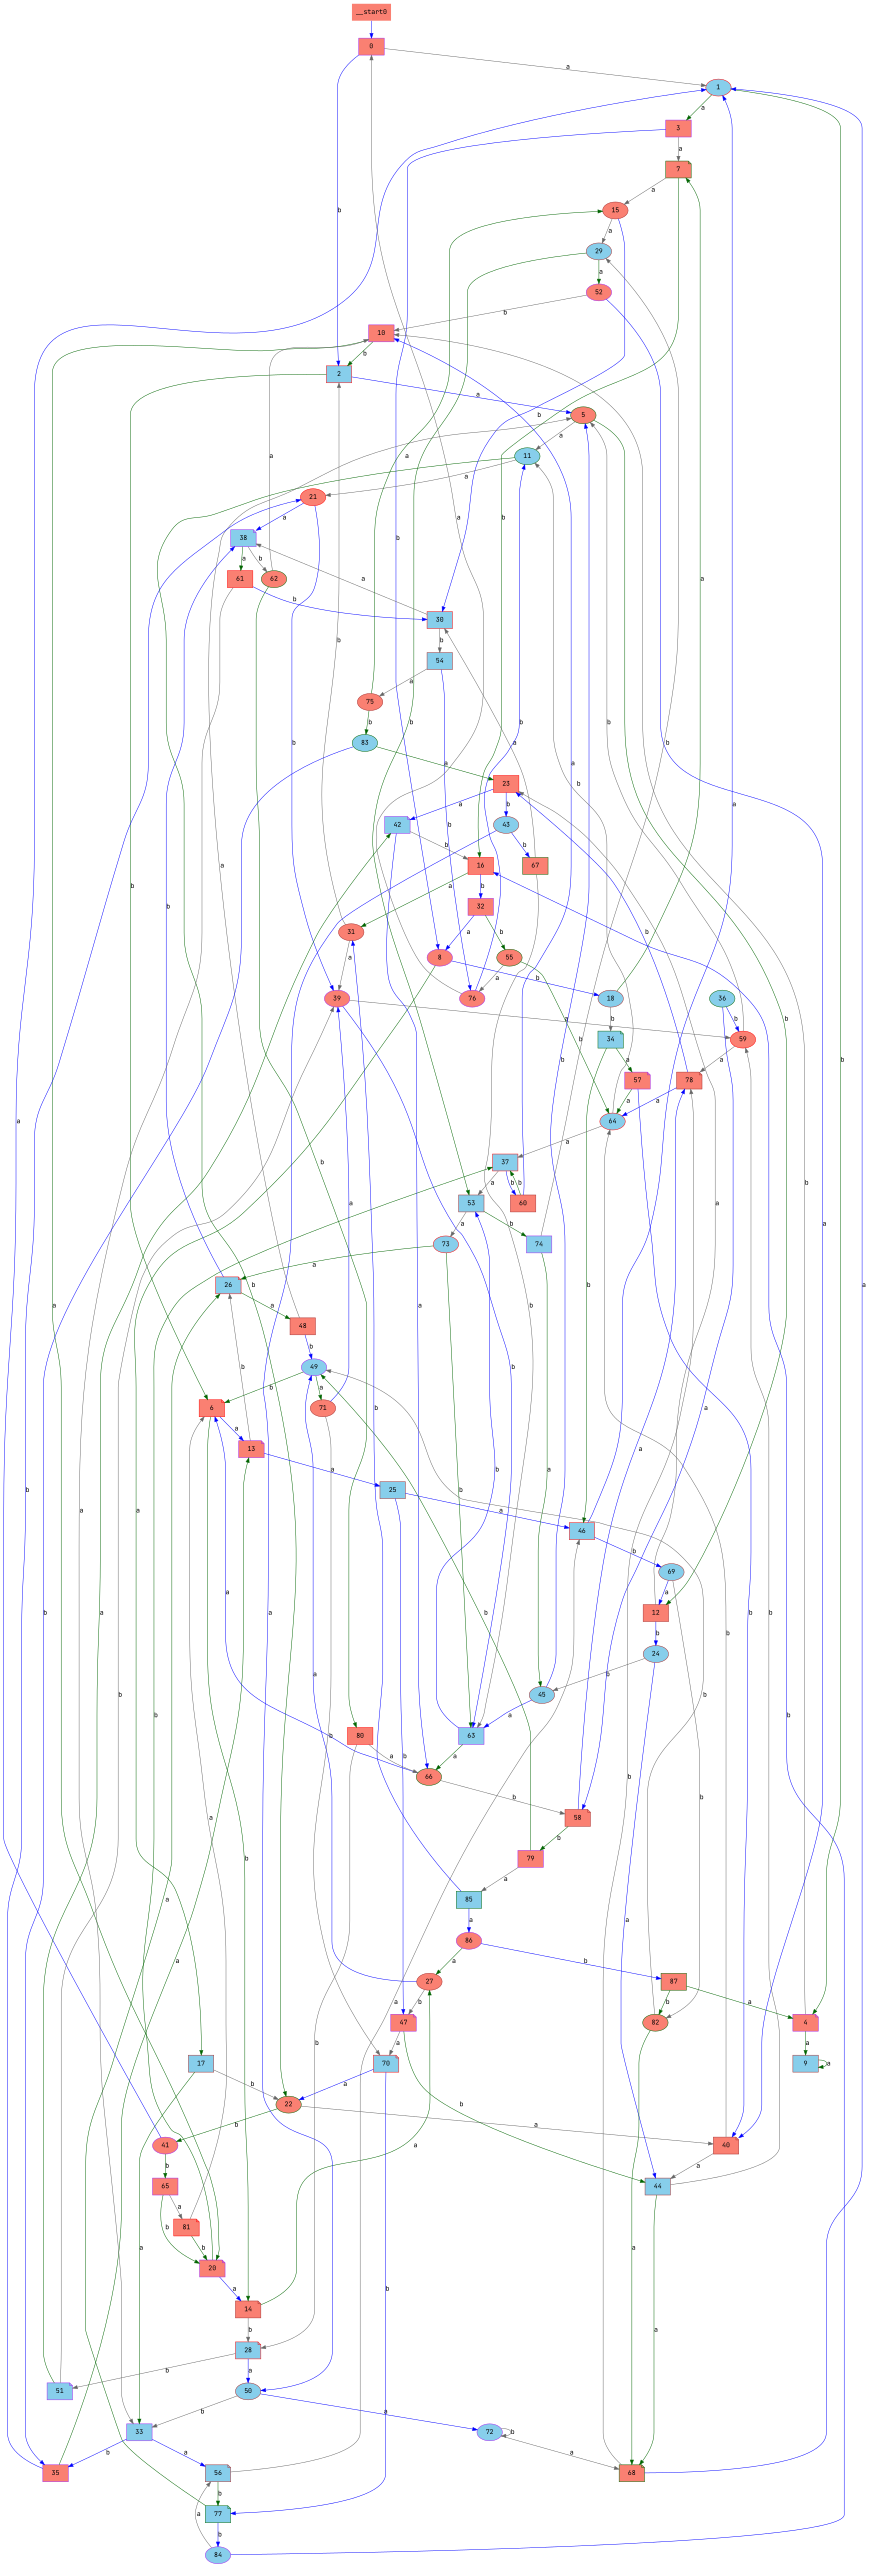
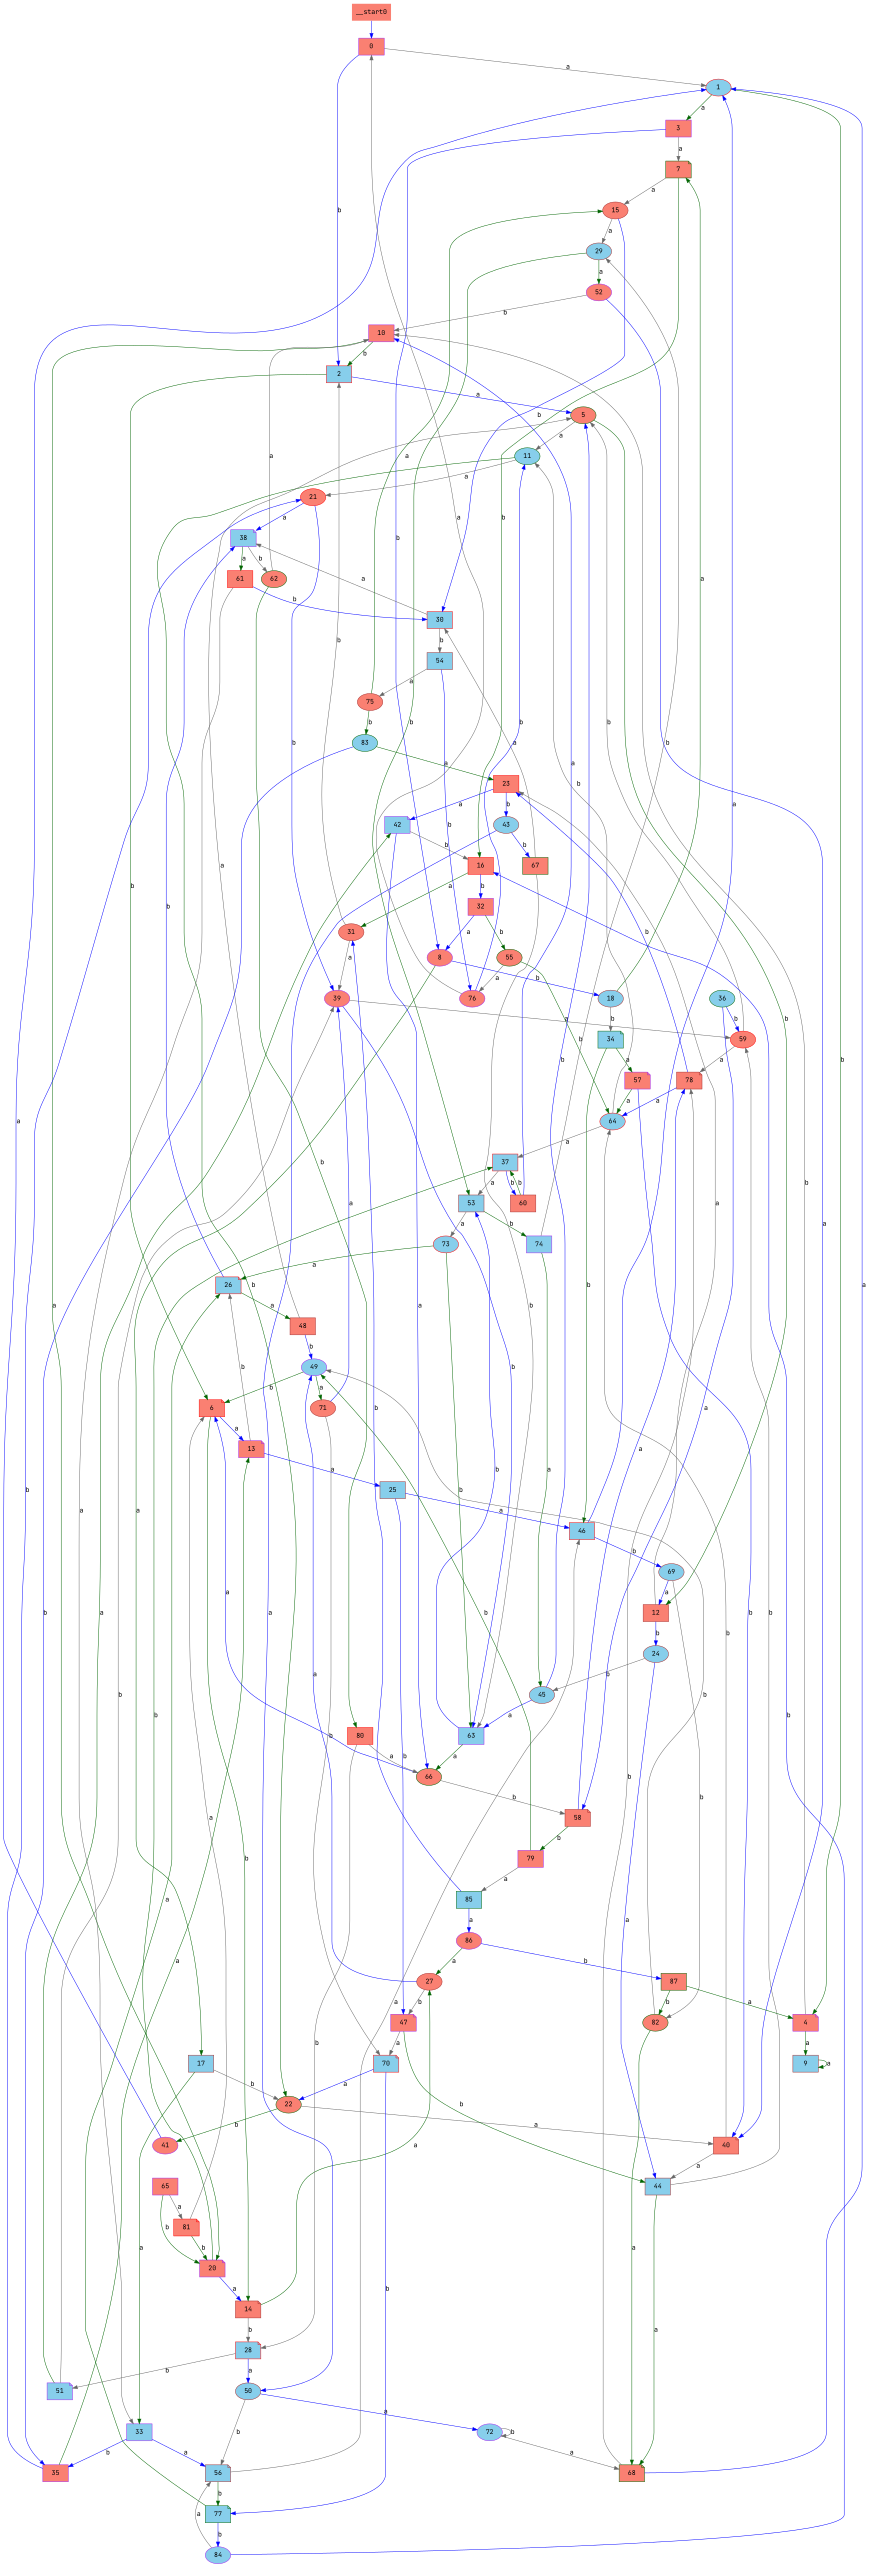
edge "41" -> "65": removed, label "b"
edge "50" -> "33": now "50" -> "56"
